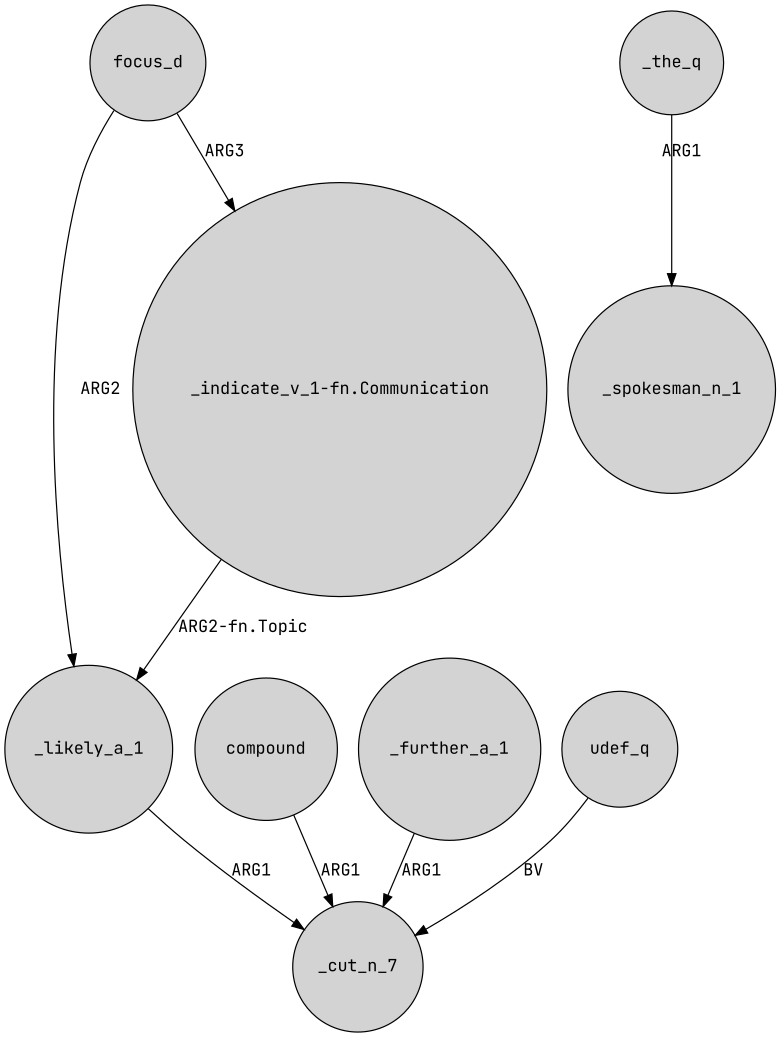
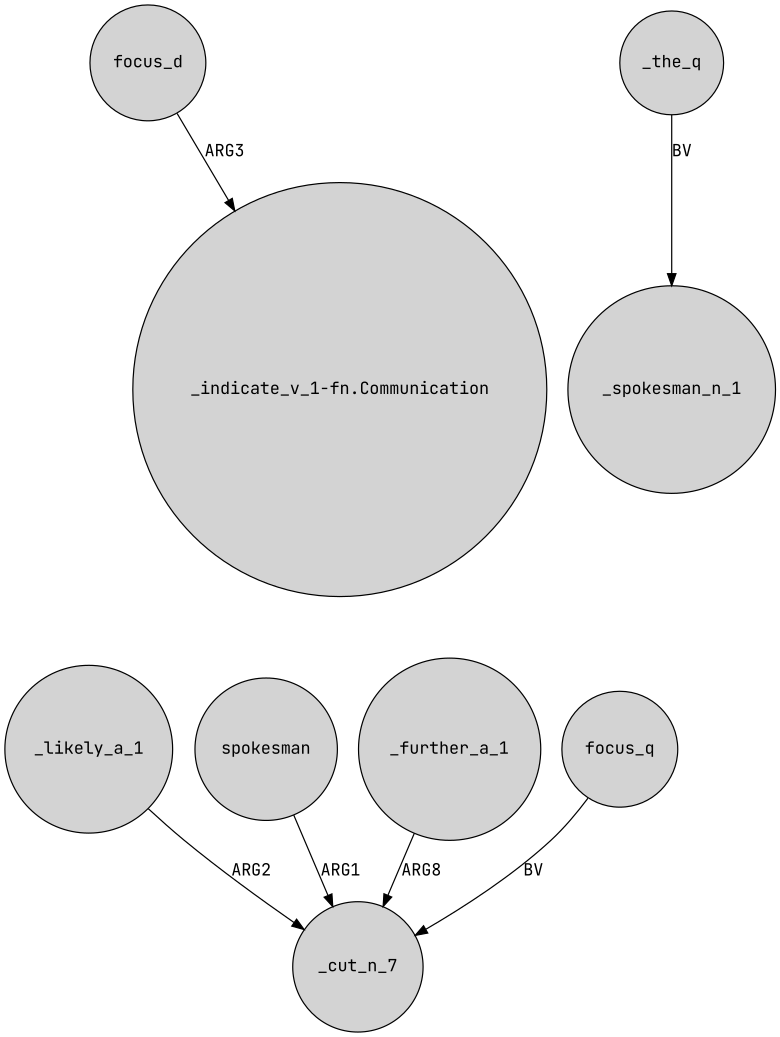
edge "_the_q" -> "_spokesman_n_1": label "ARG1" -> "BV"
edge "focus_d" -> "_likely_a_1": removed, label "ARG2"
edge "_indicate_v_1-fn.Communication" -> "_likely_a_1": removed, label "ARG2-fn.Topic"
node "compound": label "compound" -> "spokesman"
node "udef_q": label "udef_q" -> "focus_q"
edge "_likely_a_1" -> "_cut_n_7": label "ARG1" -> "ARG2"
edge "_further_a_1" -> "_cut_n_7": label "ARG1" -> "ARG8"
